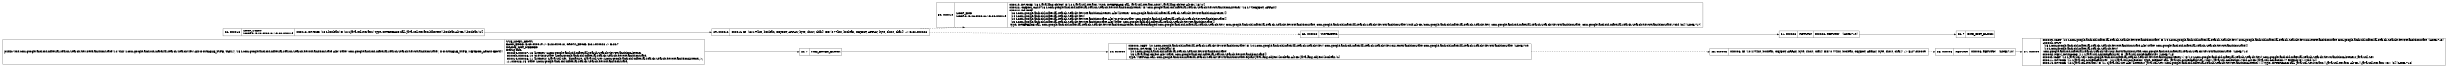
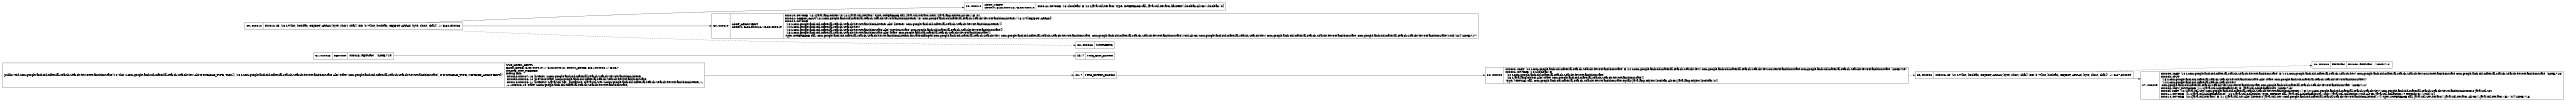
node "30: 0x001e": text "LOOP_END" -> "LOOP_ARGUMENT"
edge "29: 0x001c" -> "30: 0x001e": style dashed -> solid
edge "28: 0x0018" -> "29: 0x001c": reversed
edge "32: 0x0028" -> "31: 0x0028": removed
node "23: ?": text "END_EXIT_BLOCK" -> "MTH_EXIT_BLOCK"
node "27: 0x0009": text "1x000b: IPUT" -> "0x000b: IPUT"
edge "26: 0x0008" -> "27: 0x0009": now "25: 0x0006" -> "27: 0x0009"
